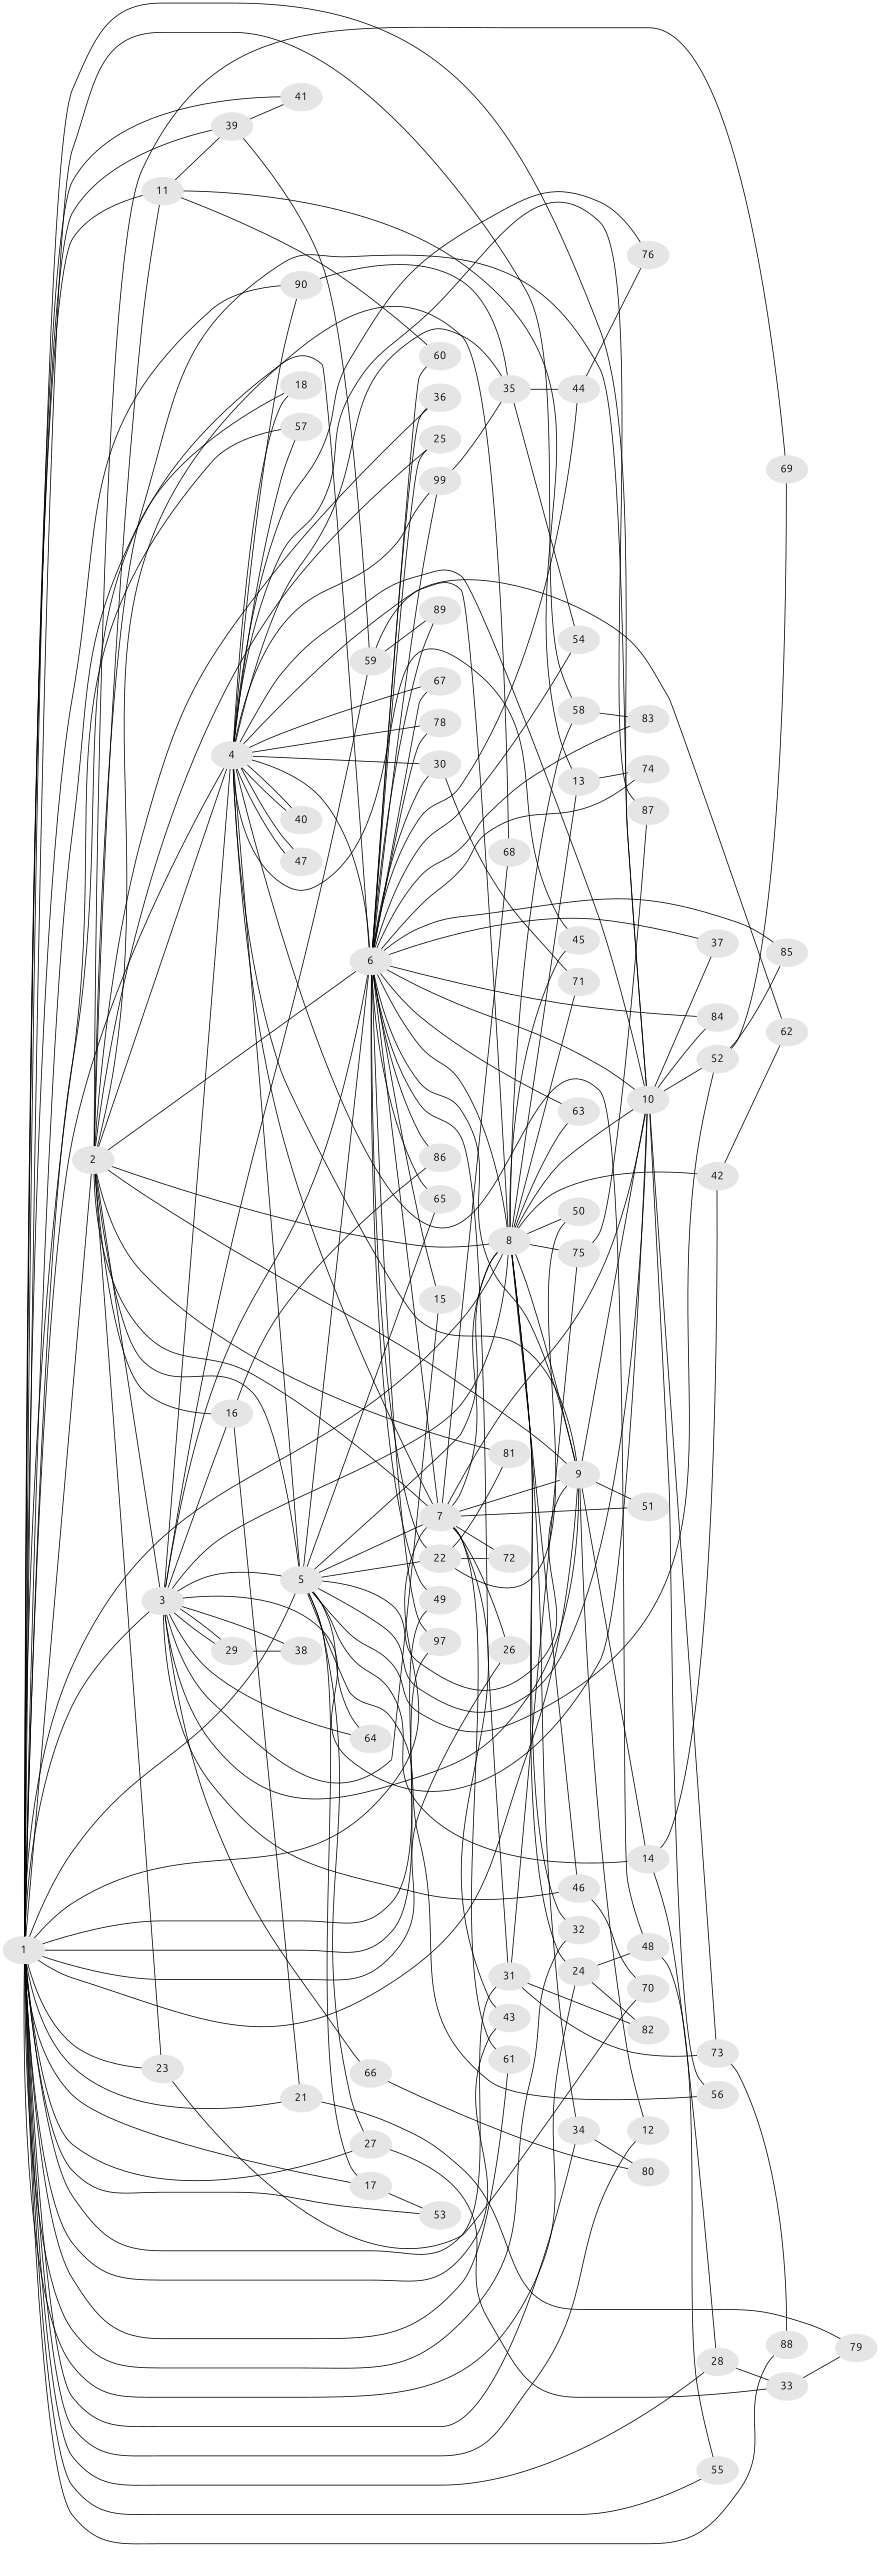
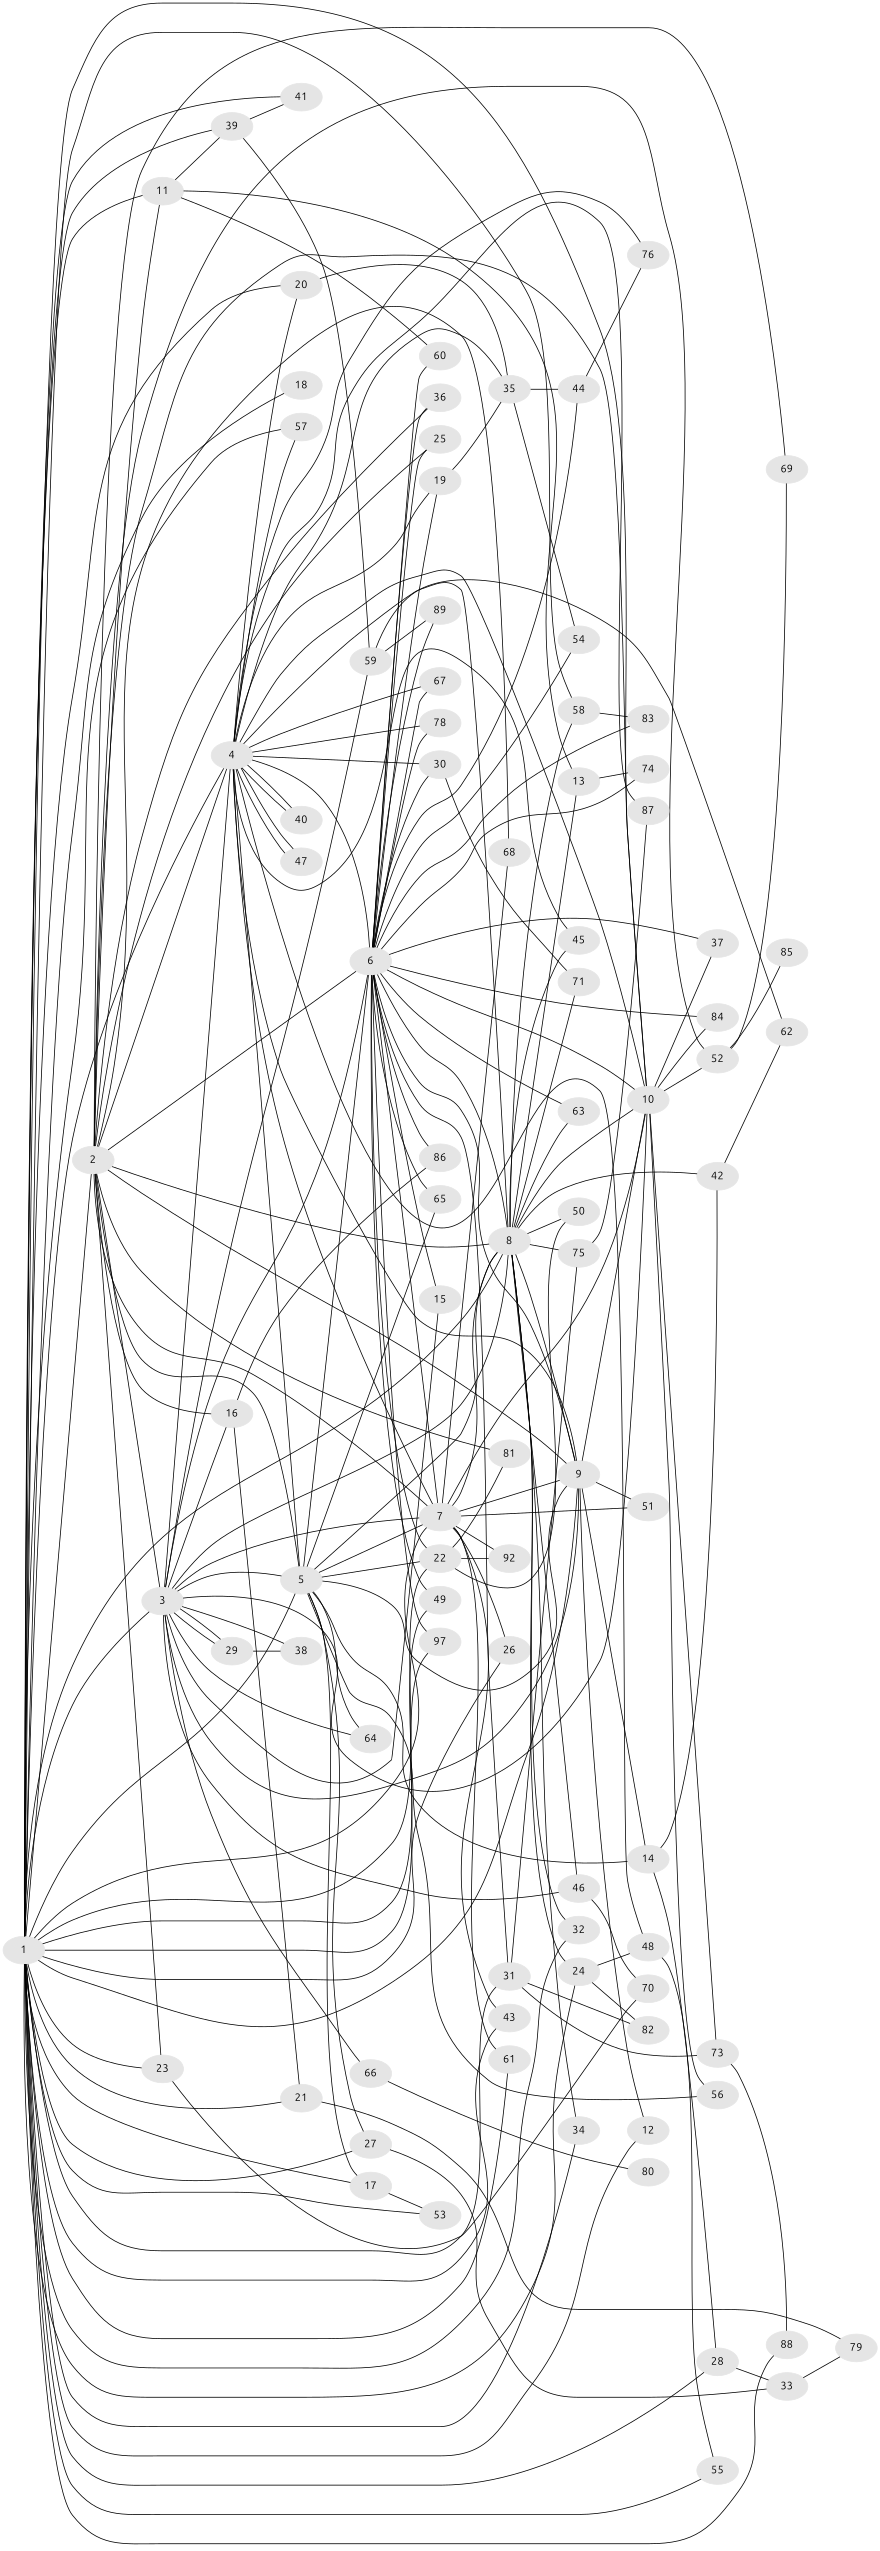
node "90": label "90" -> "20"
node "99": label "99" -> "19"
edge "18" -- "4": removed
edge "6" -- "1": now "22" -- "1"
edge "85" -- "6": removed
edge "7" -- "3": added
edge "10" -- "5": removed
node "72": label "72" -> "92"
edge "52" -- "5": now "52" -- "2"
edge "34" -- "80": removed
